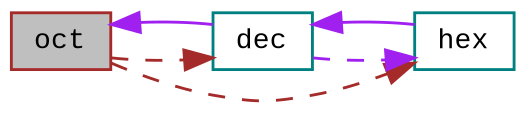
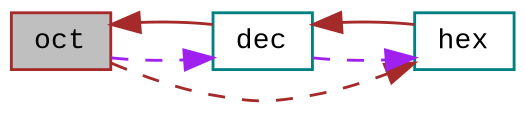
edge "dec" -> "oct": color purple -> brown
edge "hex" -> "dec": color purple -> brown
edge "oct" -> "dec": color brown -> purple
